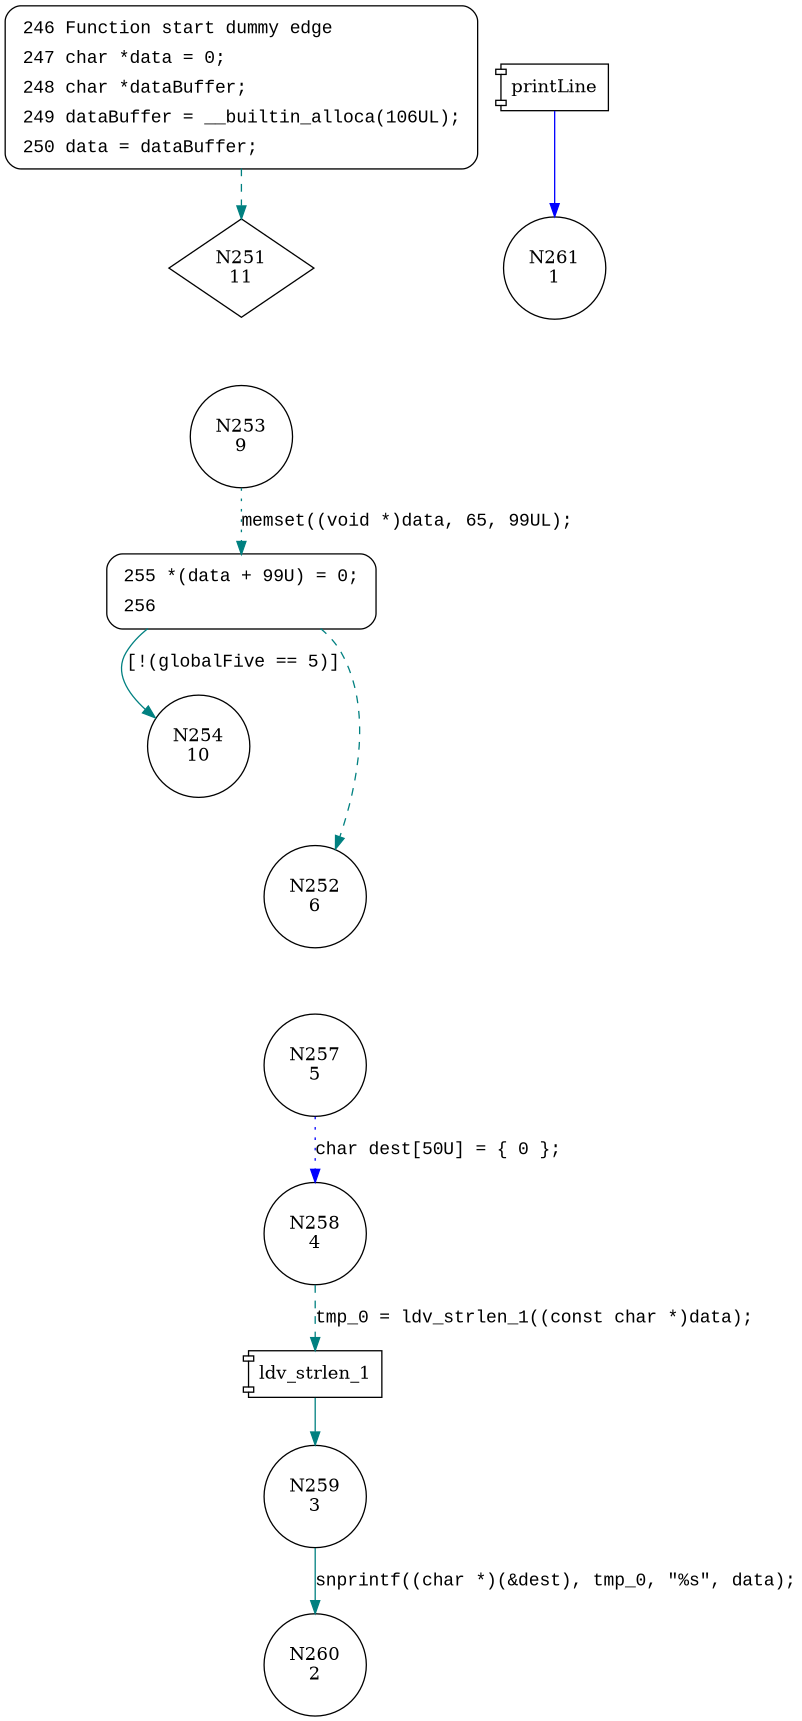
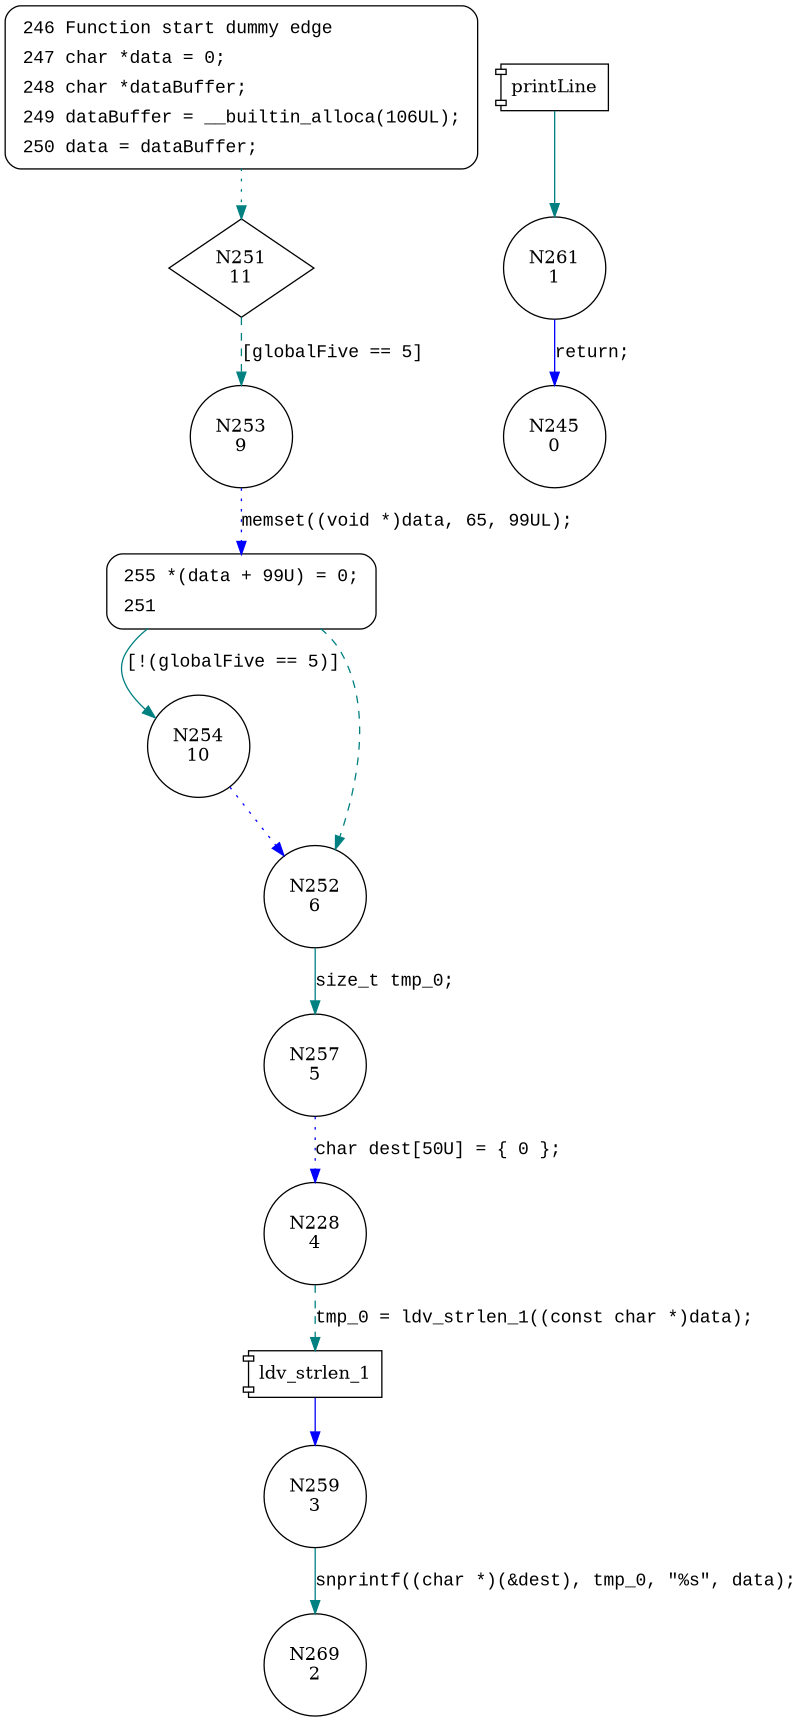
edge "printLine" -> "N261 1": color blue -> teal
edge "246" -> "N251 11": style dashed -> dotted
edge "N251 11" -> "N253 9": added, label "[globalFive == 5]"
node "N245 0": added
edge "N253 9" -> "255": color teal -> blue
node "255": text "256" -> "251"
edge "N254 10" -> "N252 6": added
edge "N252 6" -> "N257 5": added, label "size_t tmp_0;"
node "N258 4": label "N258 4" -> "N228 4"
edge "ldv_strlen_1" -> "N259 3": color teal -> blue
node "N260 2": label "N260 2" -> "N269 2"
